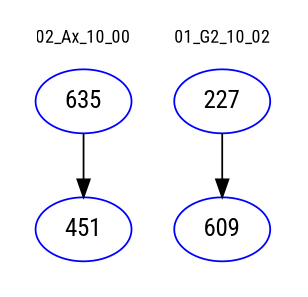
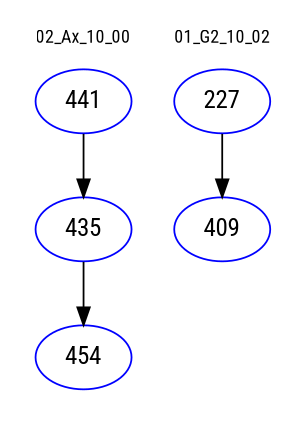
node "441": added
node "635": label "635" -> "435"
node "451": label "451" -> "454"
node "609": label "609" -> "409"
